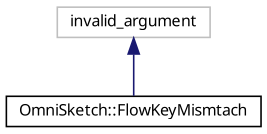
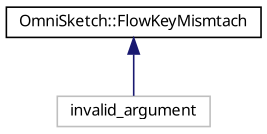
edge "OmniSketch::FlowKeyMismtach" -> "invalid_argument": reversed
